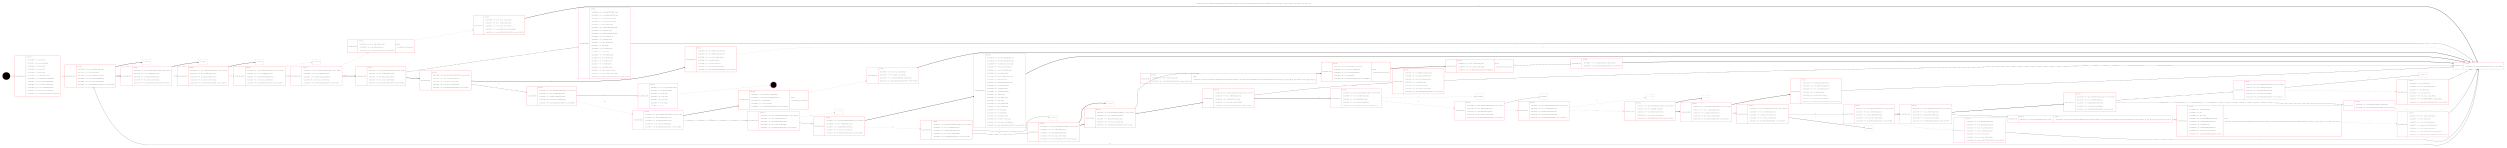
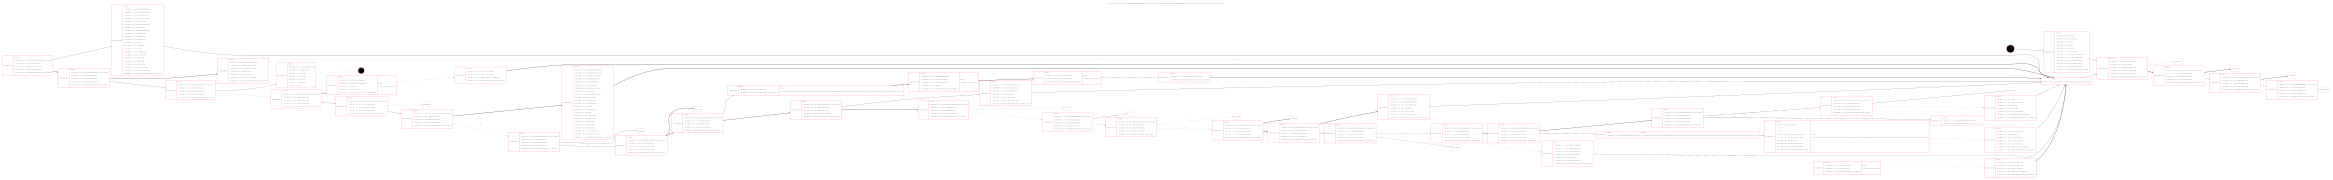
edge "0x40127b [23]" -> "0x4016d7": style bold -> dotted
node "0x4012d4 [22]": removed
